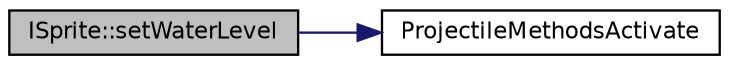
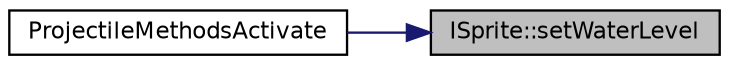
edge "ISprite::setWaterLevel" -> "ProjectileMethodsActivate": reversed
